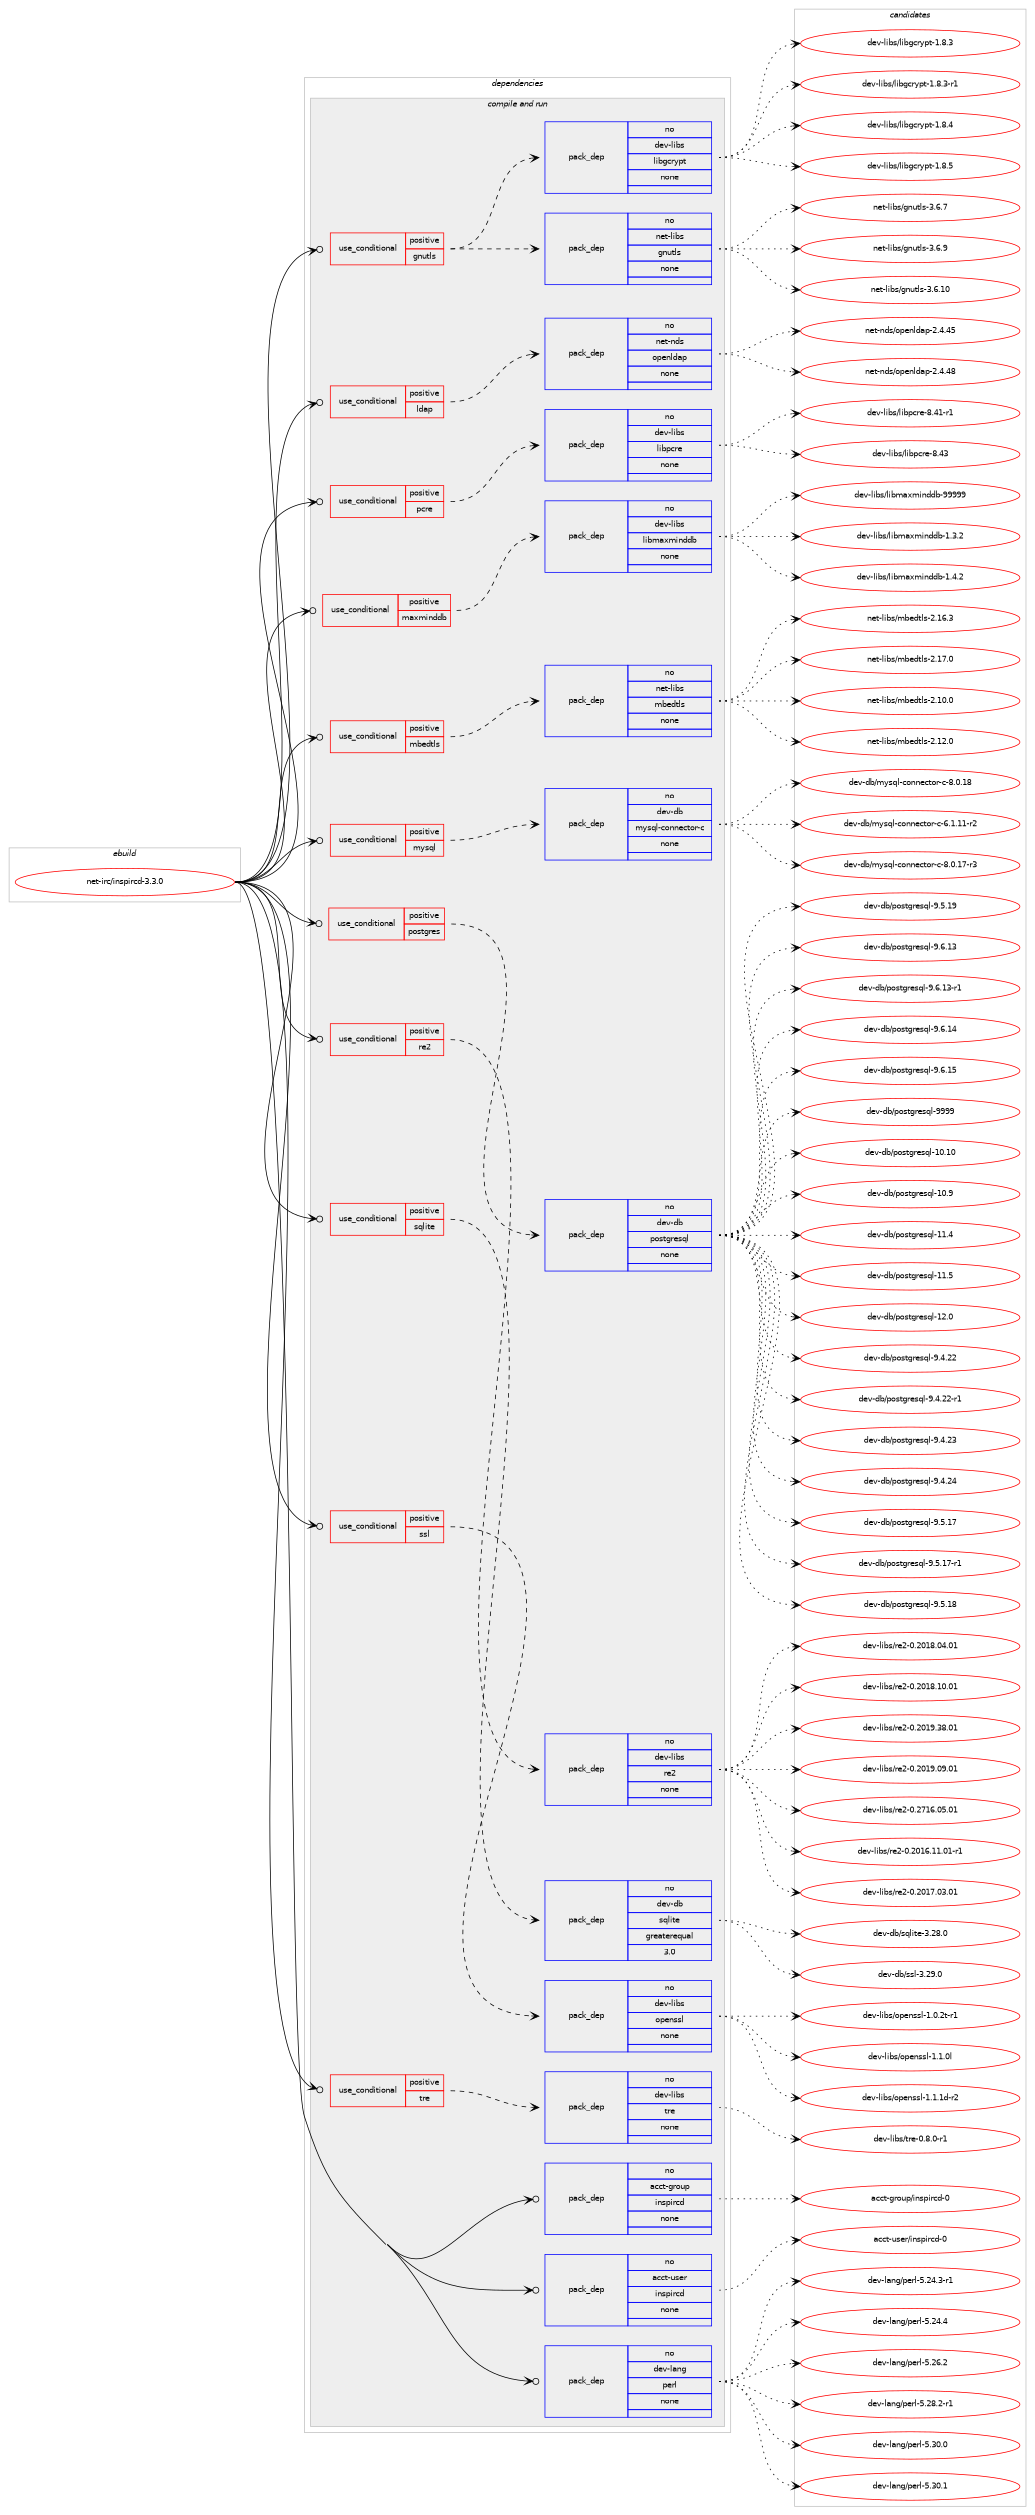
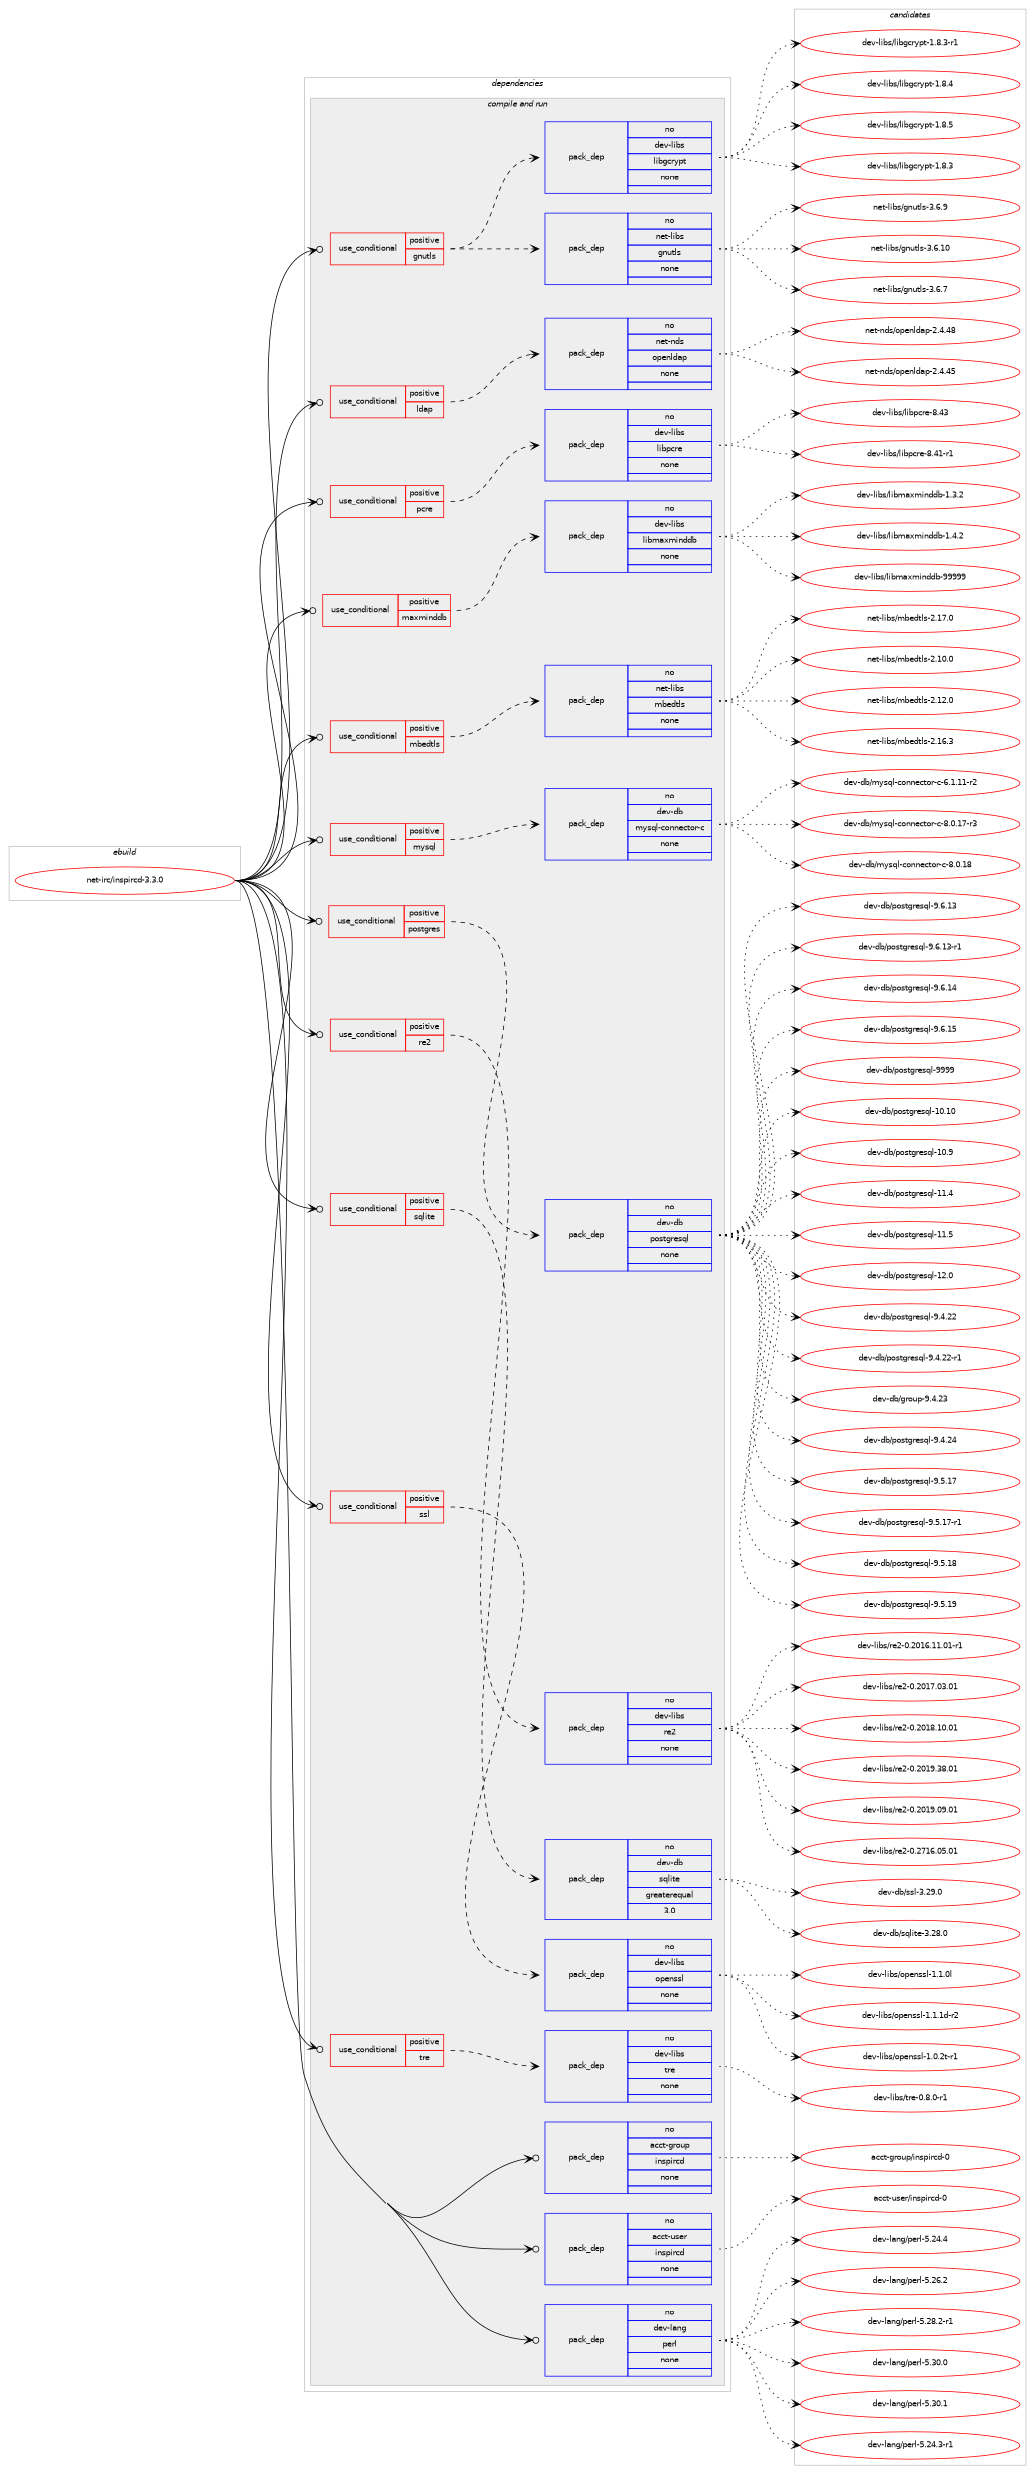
node "dev-db/postgresql-9.4.23": label "dev-db/postgresql-9.4.23" -> "dev-db/group-9.4.23"
node "dev-libs/re2-0.2018.04.01": removed
